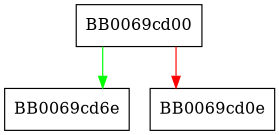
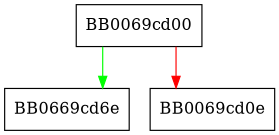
node "BB0069cd6e": label "BB0069cd6e" -> "BB0669cd6e"
